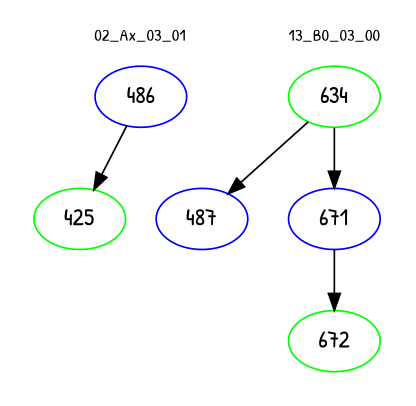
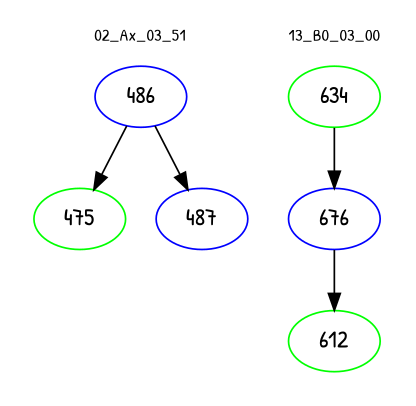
cluster "02_Ax_03_01": label "02_Ax_03_01" -> "02_Ax_03_51"
edge "634" -> "487": now "486" -> "487"
node "425": label "425" -> "475"
node "671": label "671" -> "676"
node "672": label "672" -> "612"
